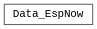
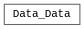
node "Data_EspNow": label "Data_EspNow" -> "Data_Data"
